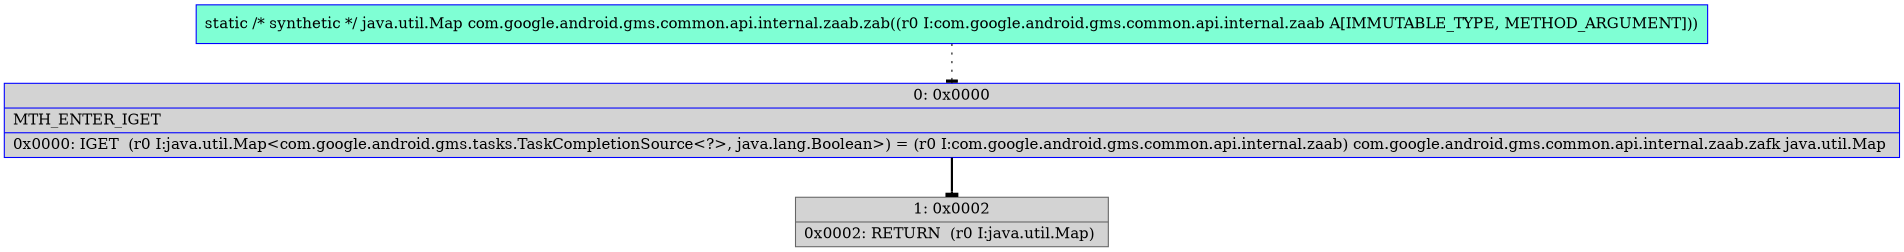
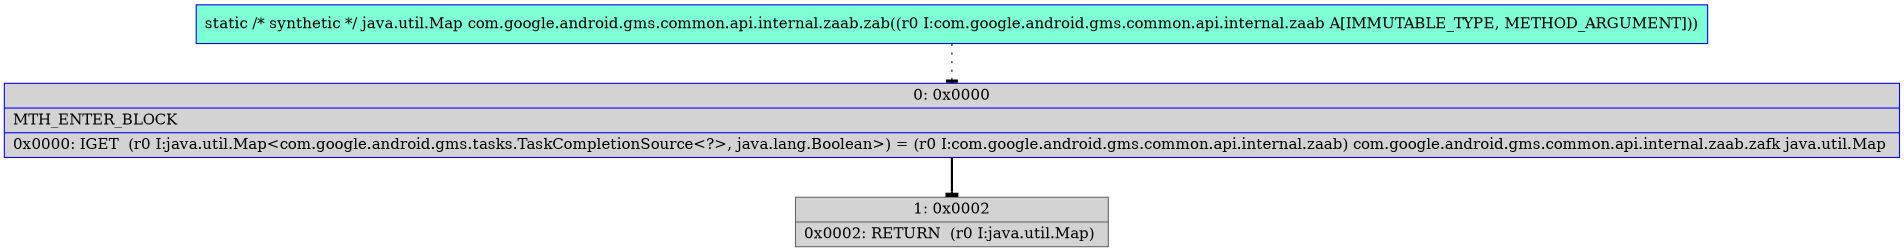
node "0: 0x0000": text "MTH_ENTER_IGET" -> "MTH_ENTER_BLOCK"
